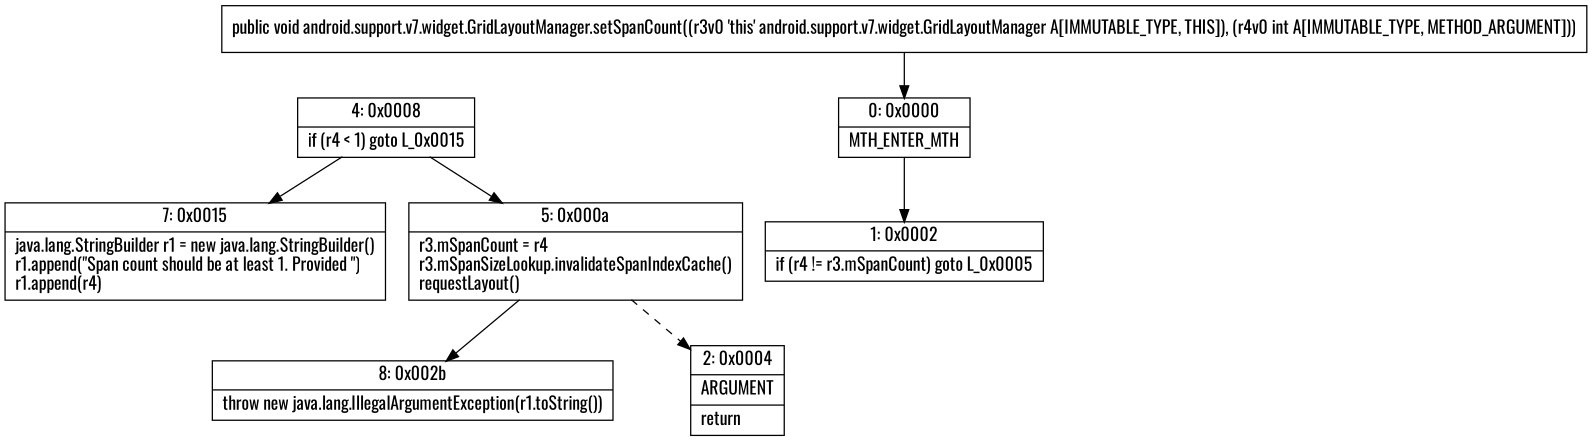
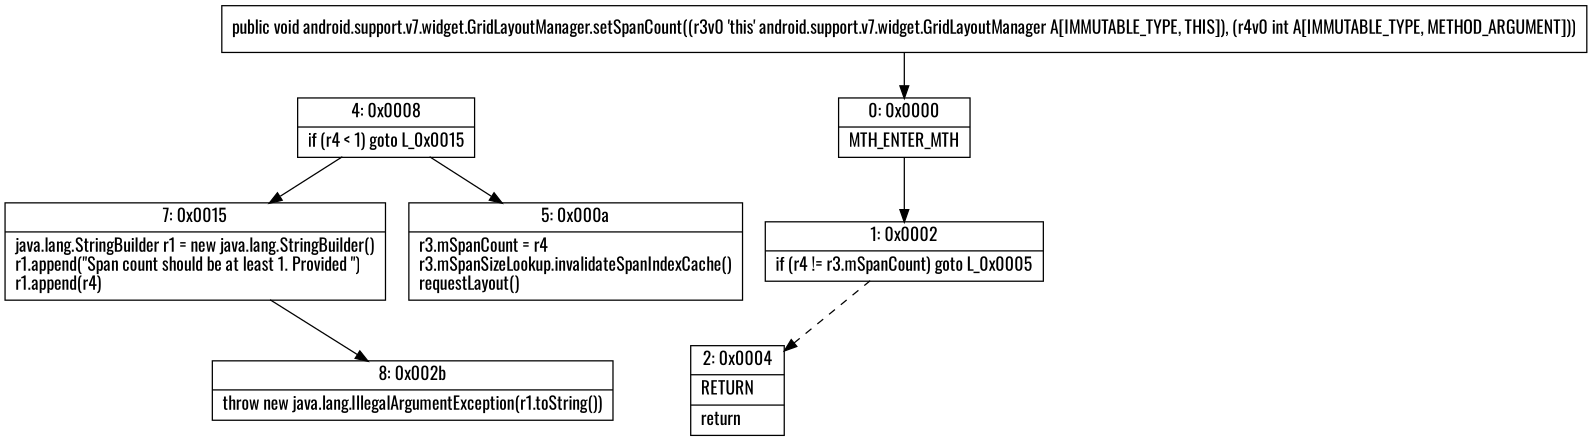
edge "5: 0x000a" -> "2: 0x0004": now "1: 0x0002" -> "2: 0x0004"
edge "5: 0x000a" -> "8: 0x002b": now "7: 0x0015" -> "8: 0x002b"
node "2: 0x0004": text "ARGUMENT" -> "RETURN"
